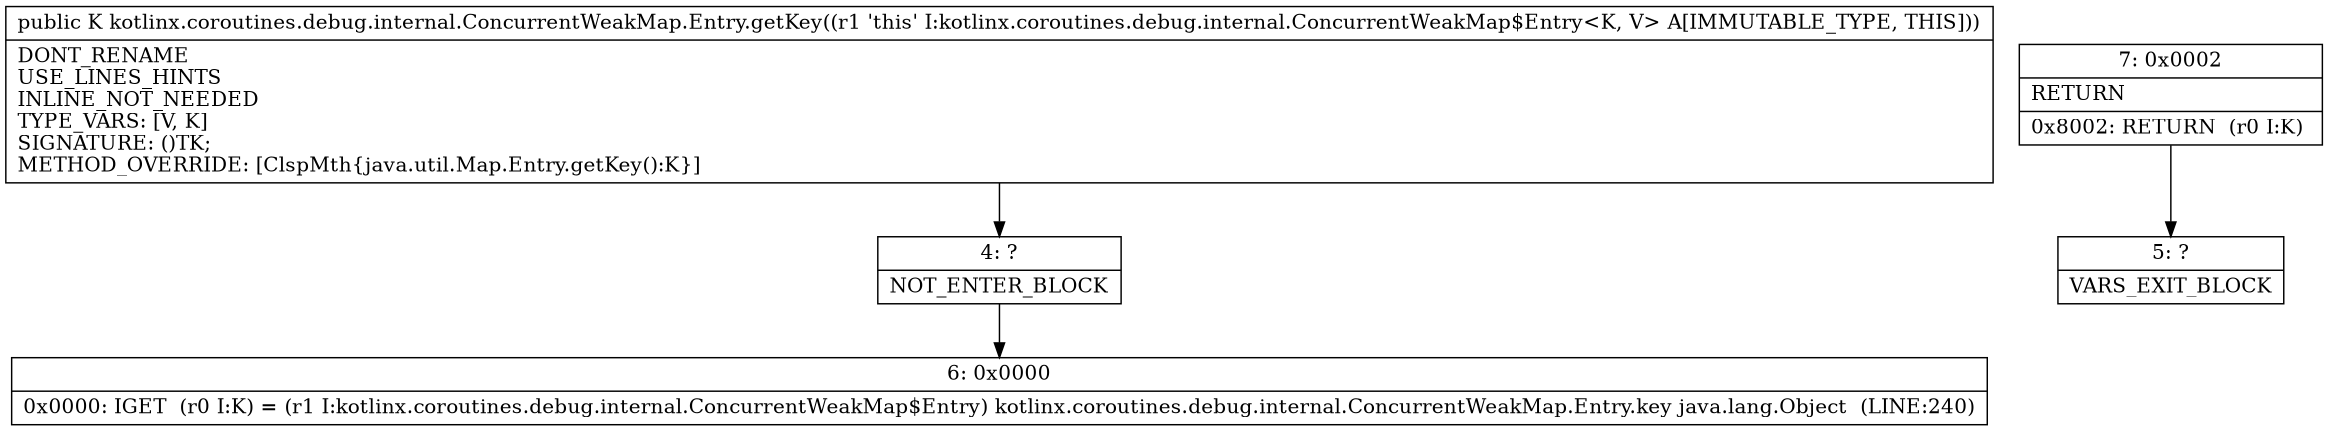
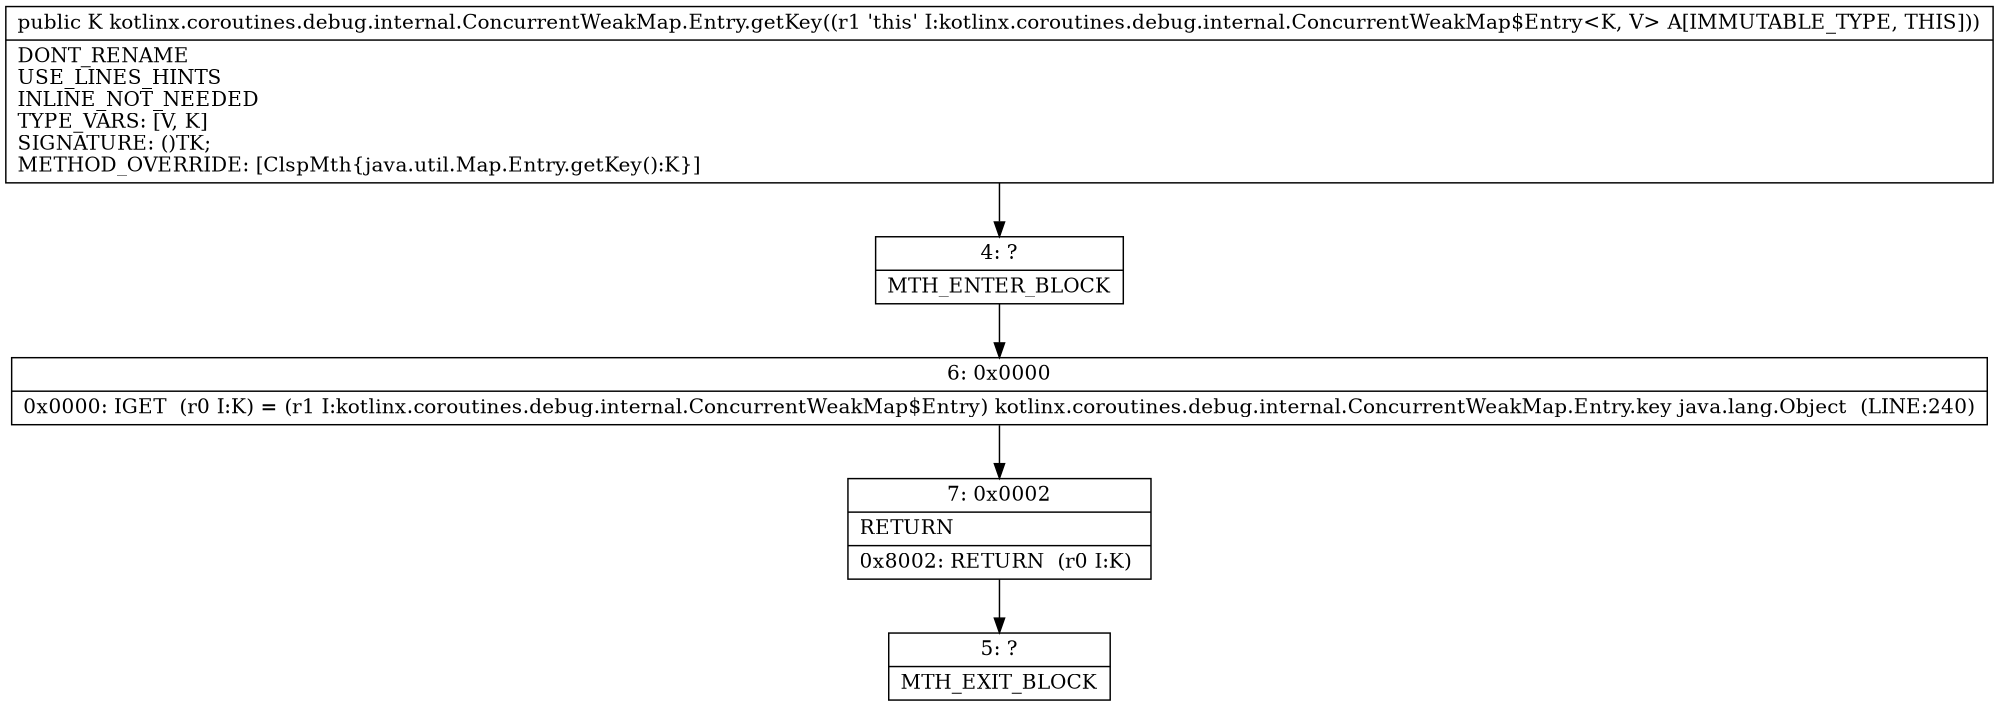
node "4: ?": text "NOT_ENTER_BLOCK" -> "MTH_ENTER_BLOCK"
node "5: ?": text "VARS_EXIT_BLOCK" -> "MTH_EXIT_BLOCK"
edge "6: 0x0000" -> "7: 0x0002": added
